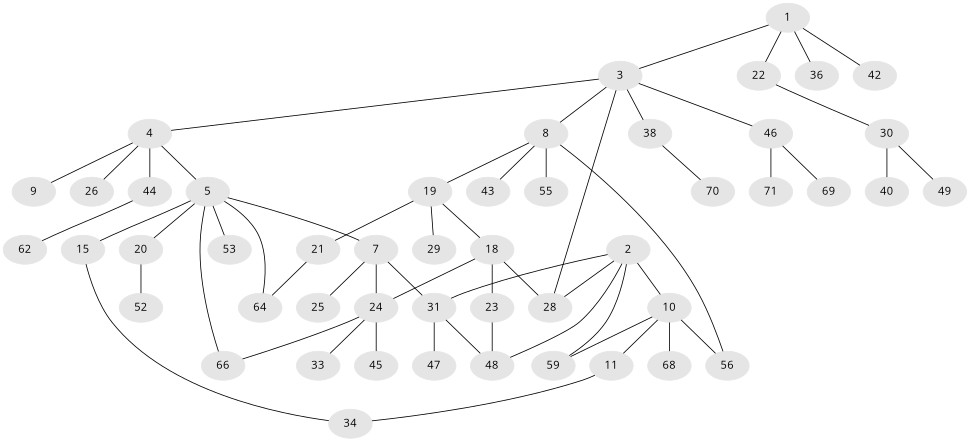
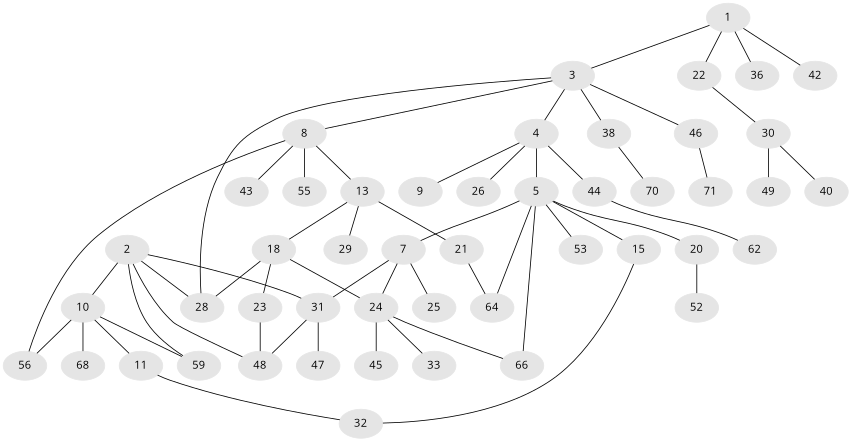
node "19": label "19" -> "13"
node "69": removed
node "34": label "34" -> "32"
